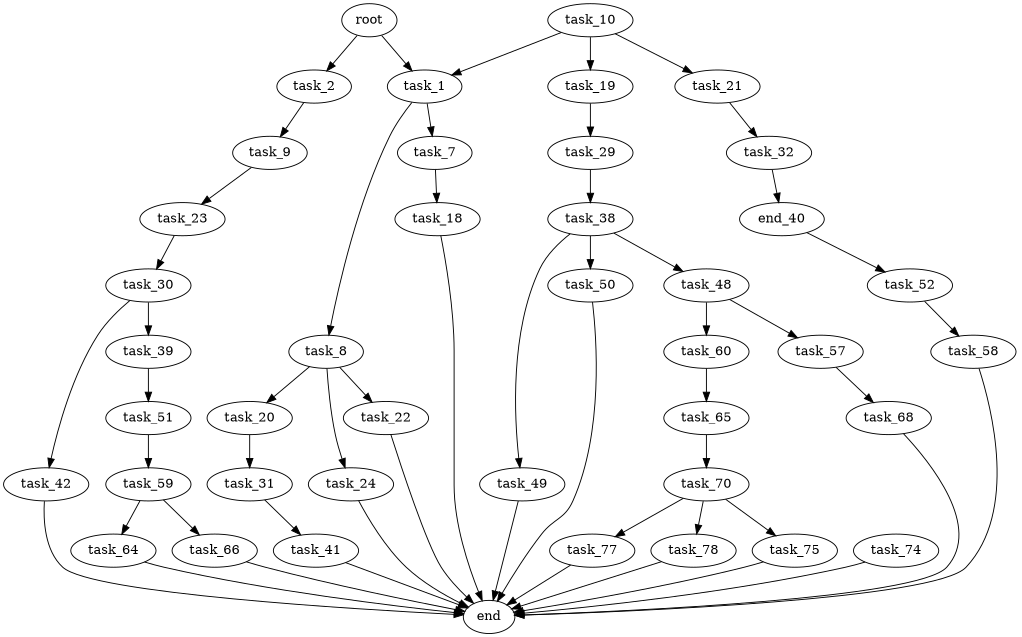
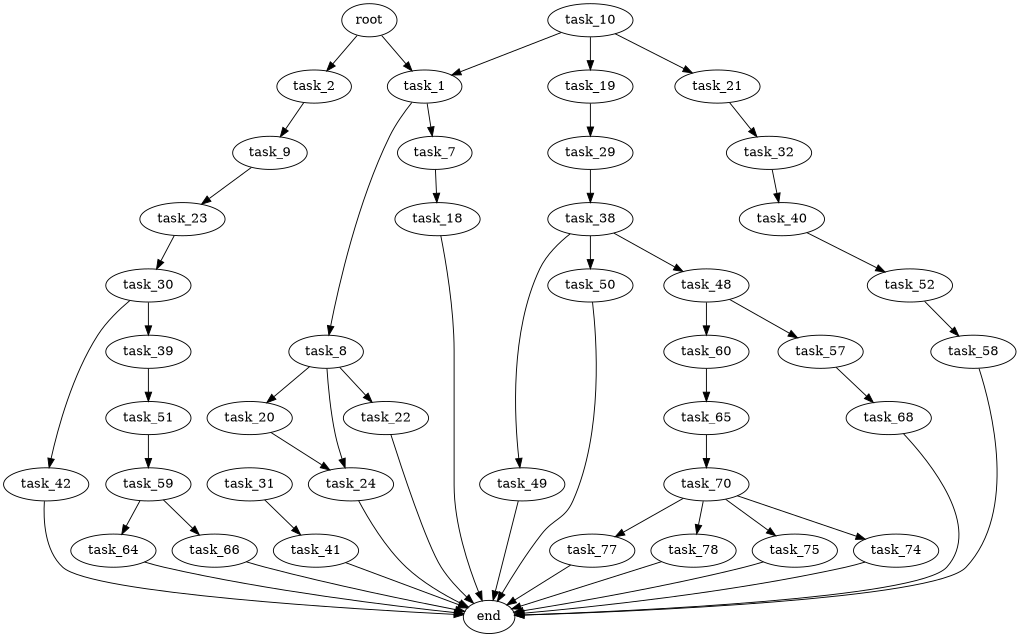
node "end_40": label "end_40" -> "task_40"
edge "task_20" -> "task_31": now "task_20" -> "task_24"
edge "task_70" -> "task_74": added
